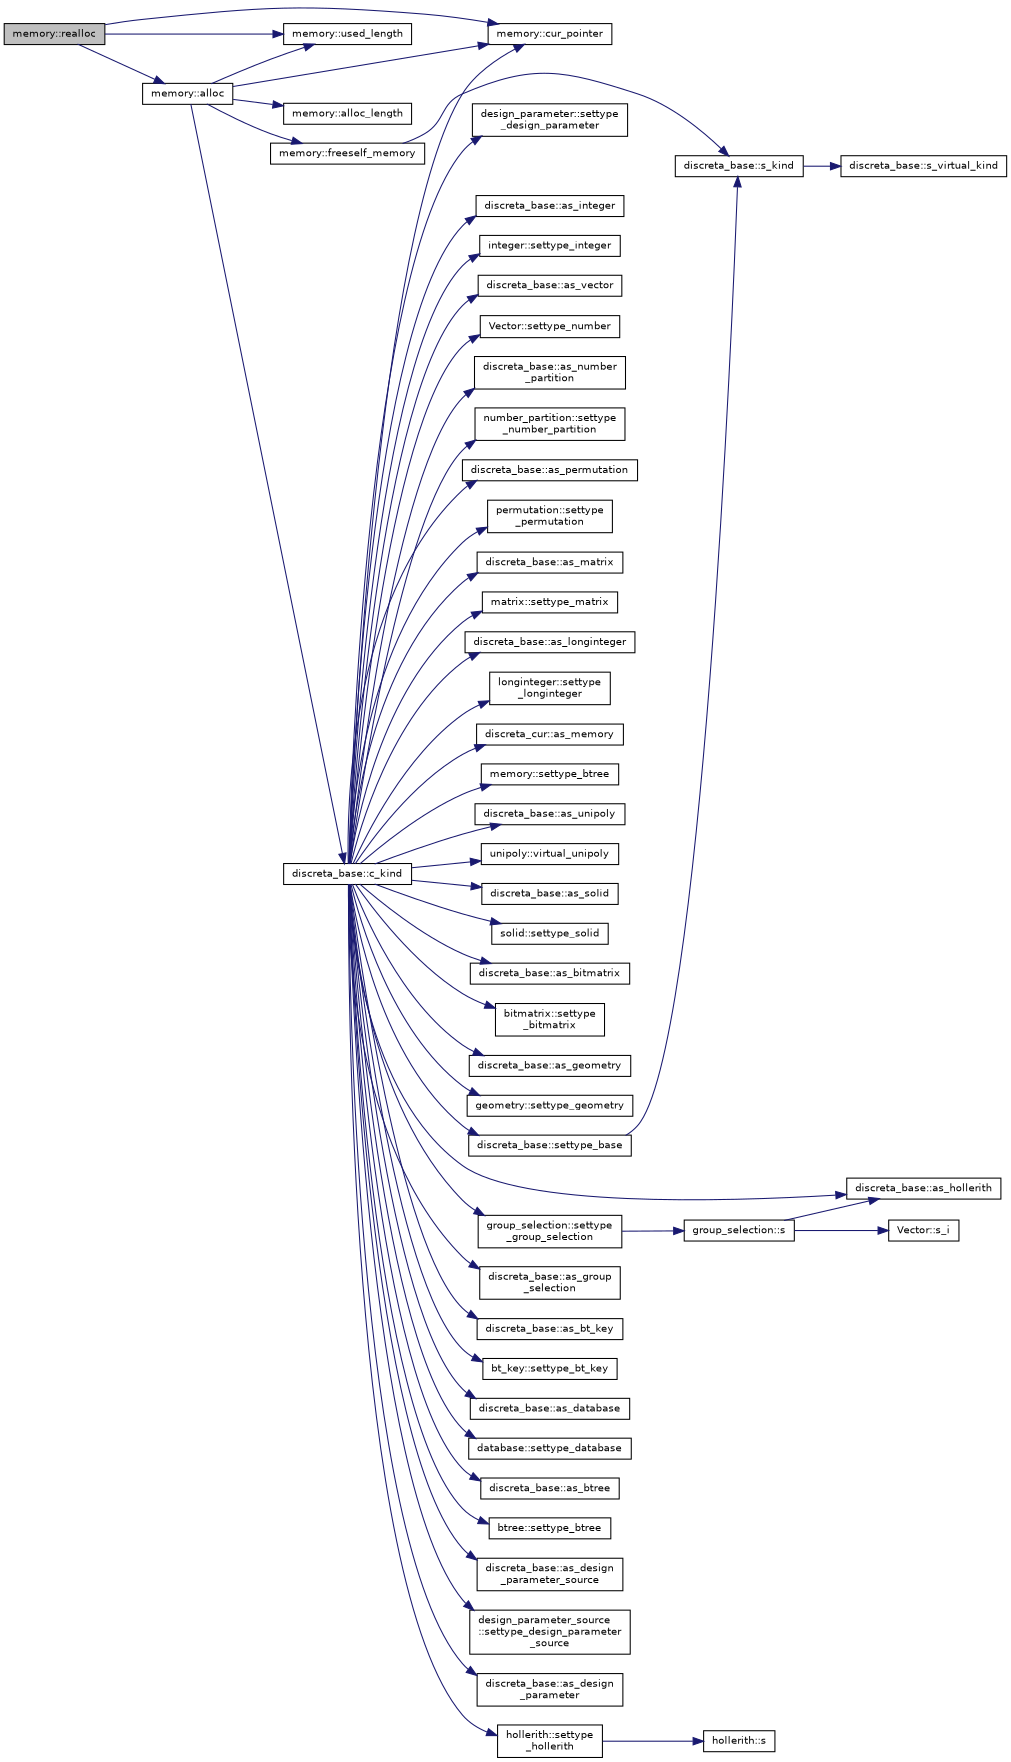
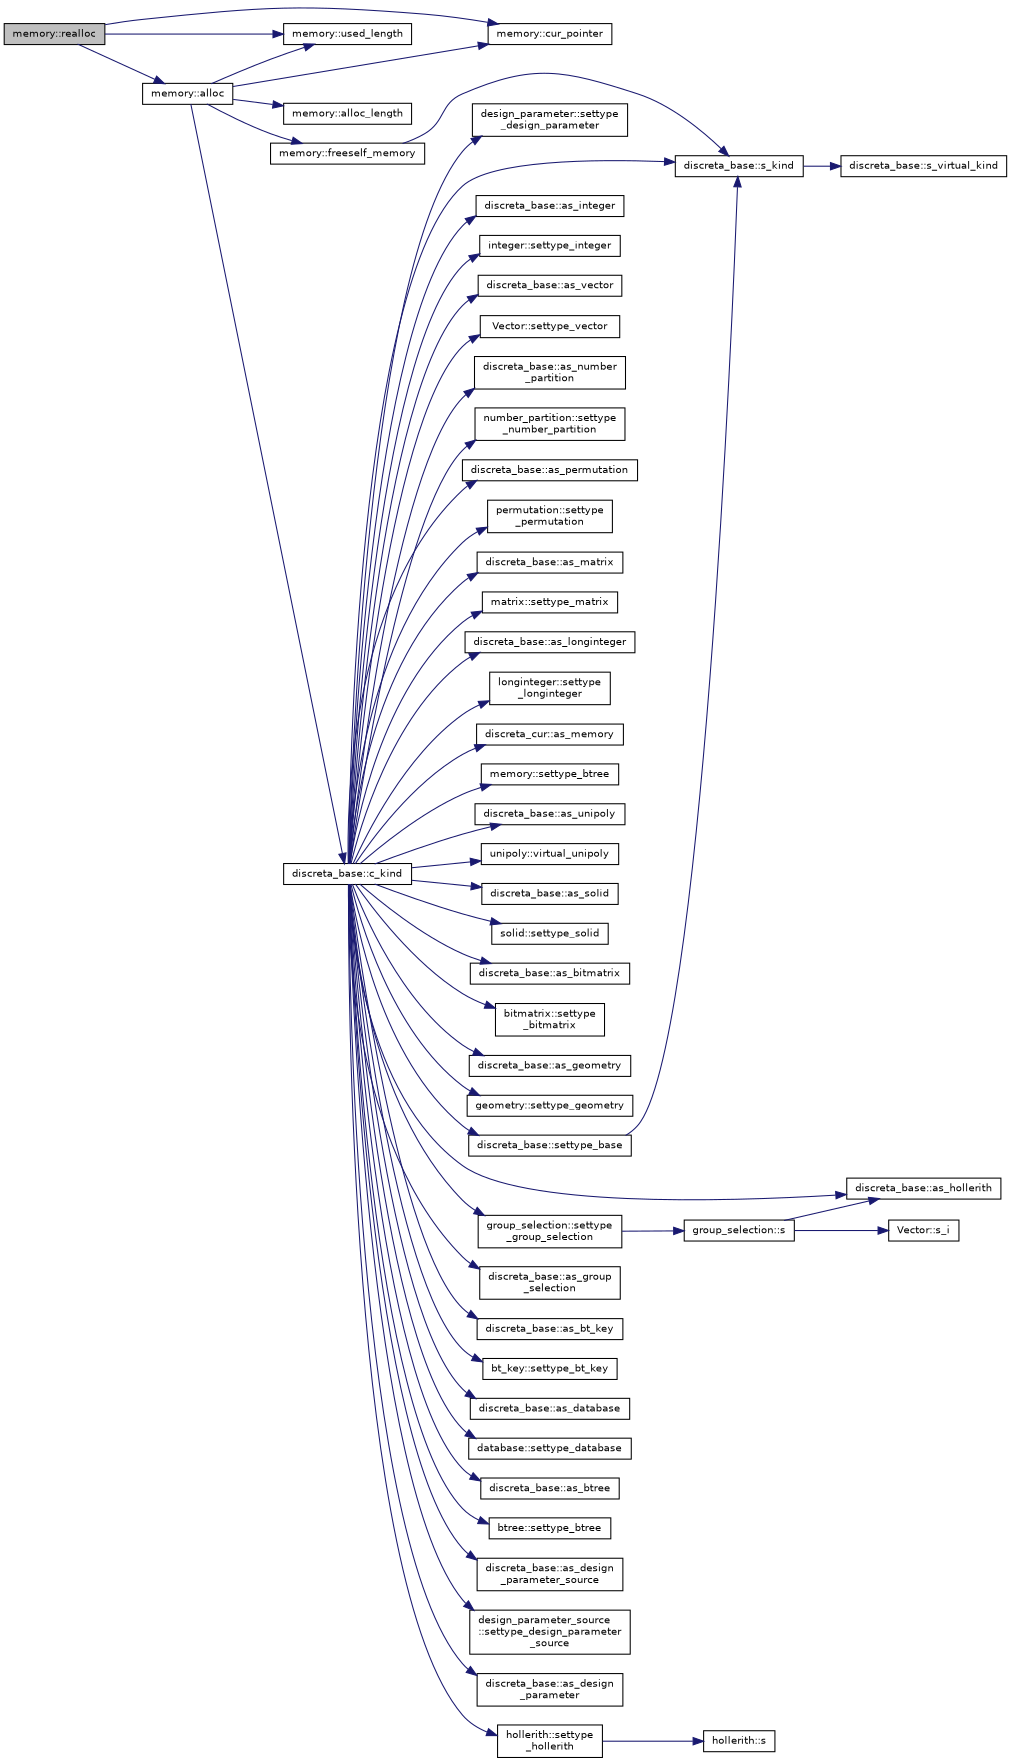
edge "discreta_base::c_kind" -> "memory::cur_pointer": now "discreta_base::c_kind" -> "discreta_base::s_kind"
node "Vector::settype_number": label "Vector::settype_number" -> "Vector::settype_vector"
